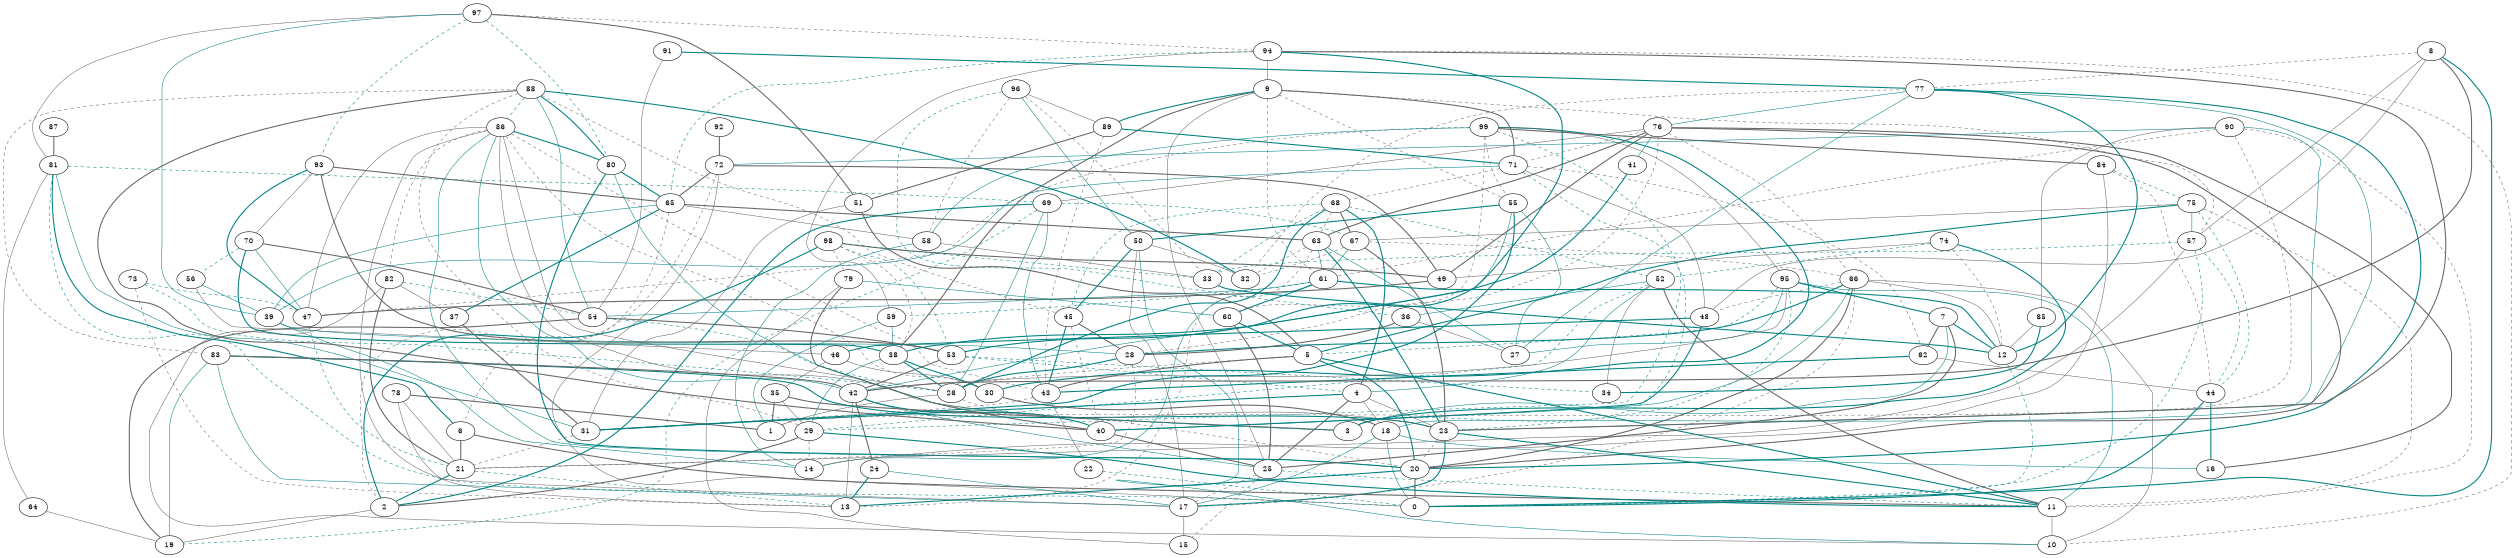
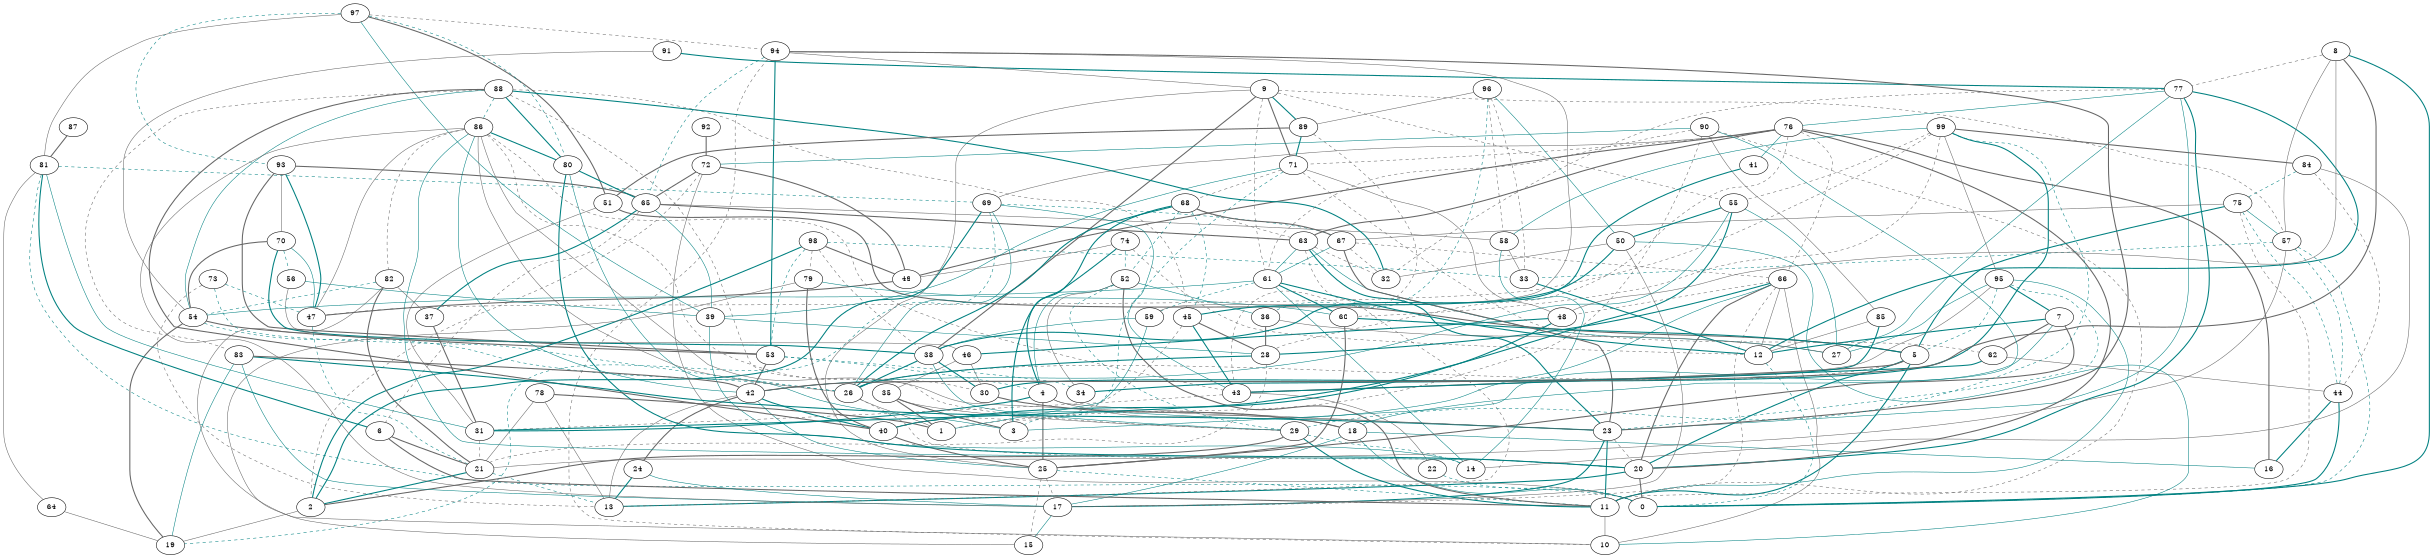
edge "68" -- "33": removed
